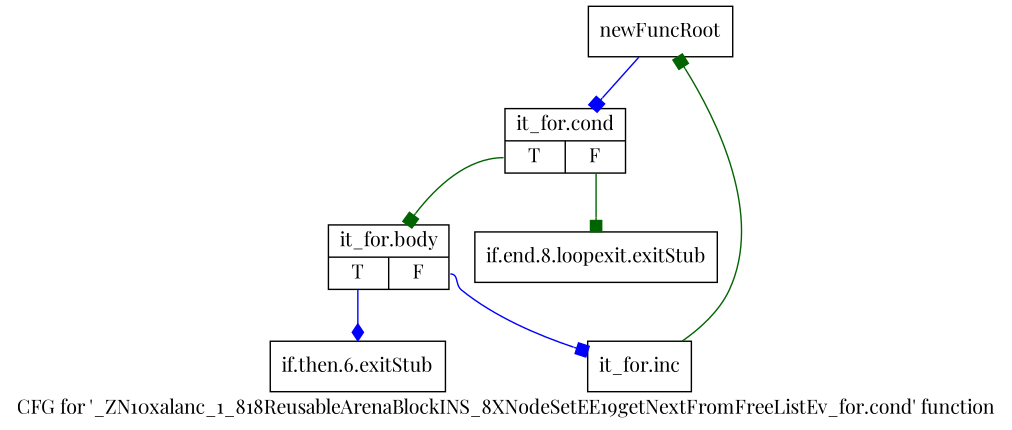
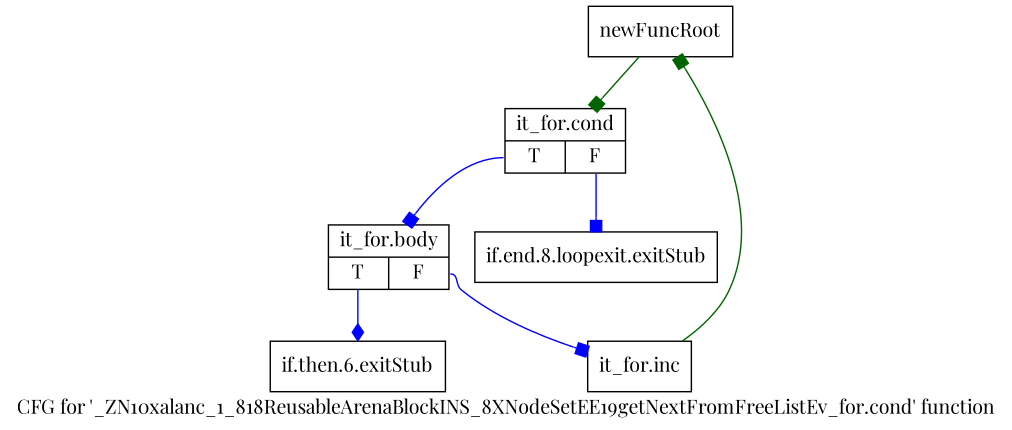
edge "newFuncRoot" -> "it_for.cond": color blue -> darkgreen
edge "it_for.cond" -> "it_for.body": color darkgreen -> blue
edge "it_for.cond" -> "if.end.8.loopexit.exitStub": color darkgreen -> blue
